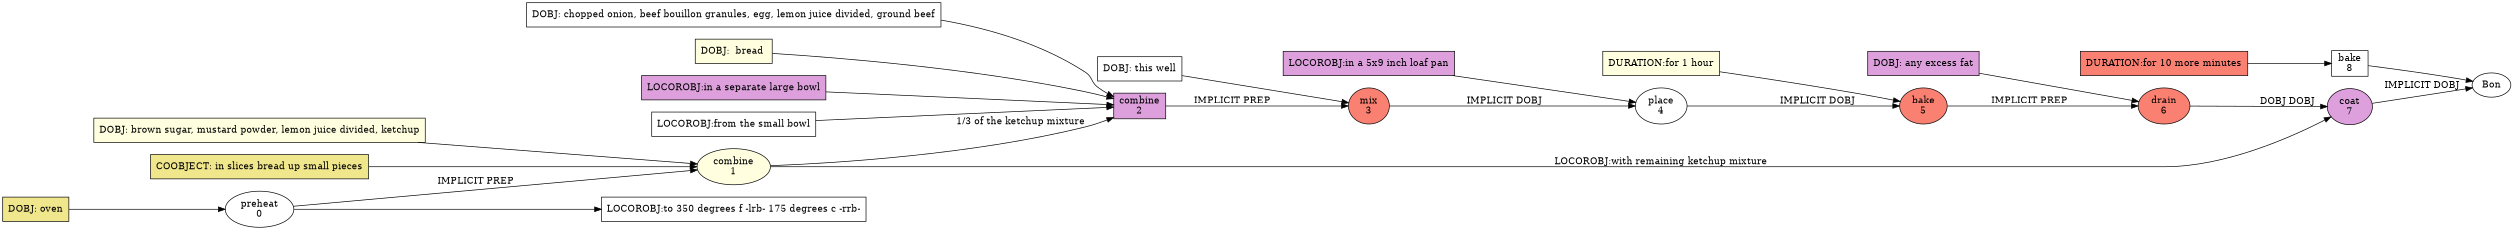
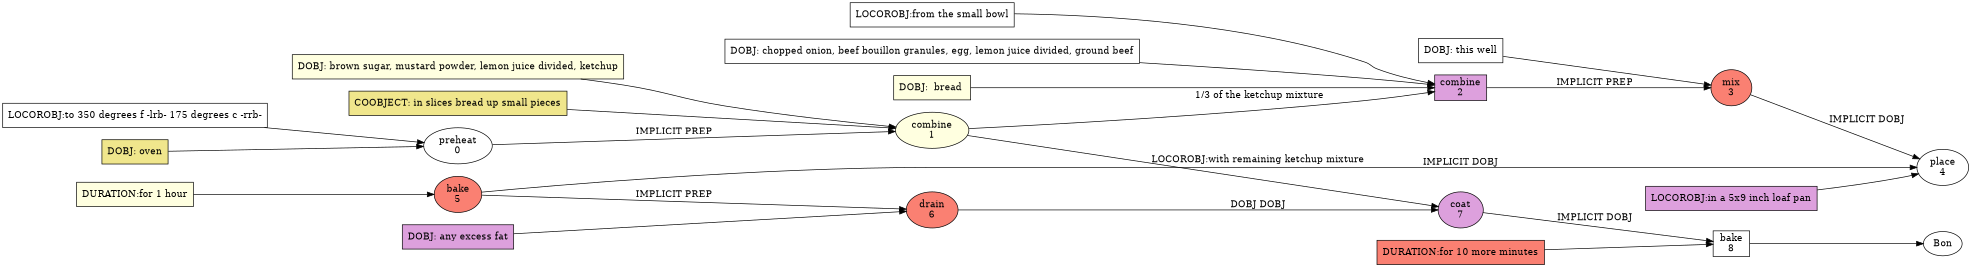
node "LOCOROBJ:in a separate large bowl": removed
edge "coat 7" -> "Bon": now "coat 7" -> "bake 8"
edge "place 4" -> "bake 5": reversed
edge "preheat 0" -> "LOCOROBJ:to 350 degrees f -lrb- 175 degrees c -rrb-": reversed
